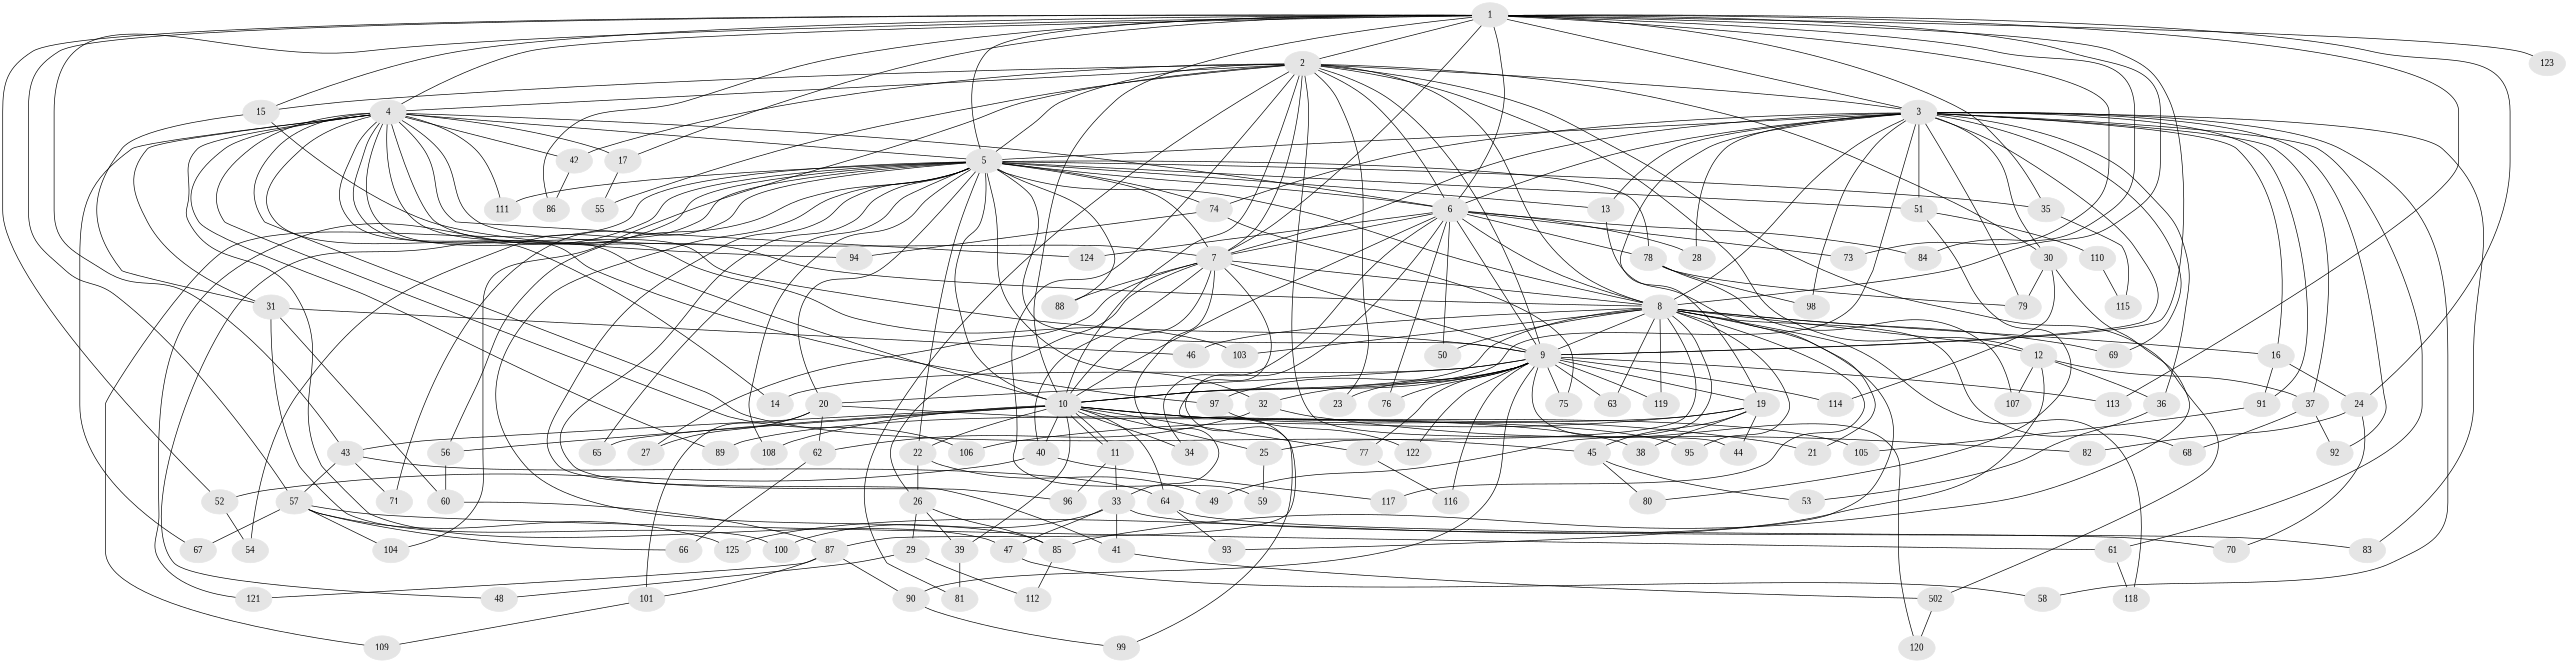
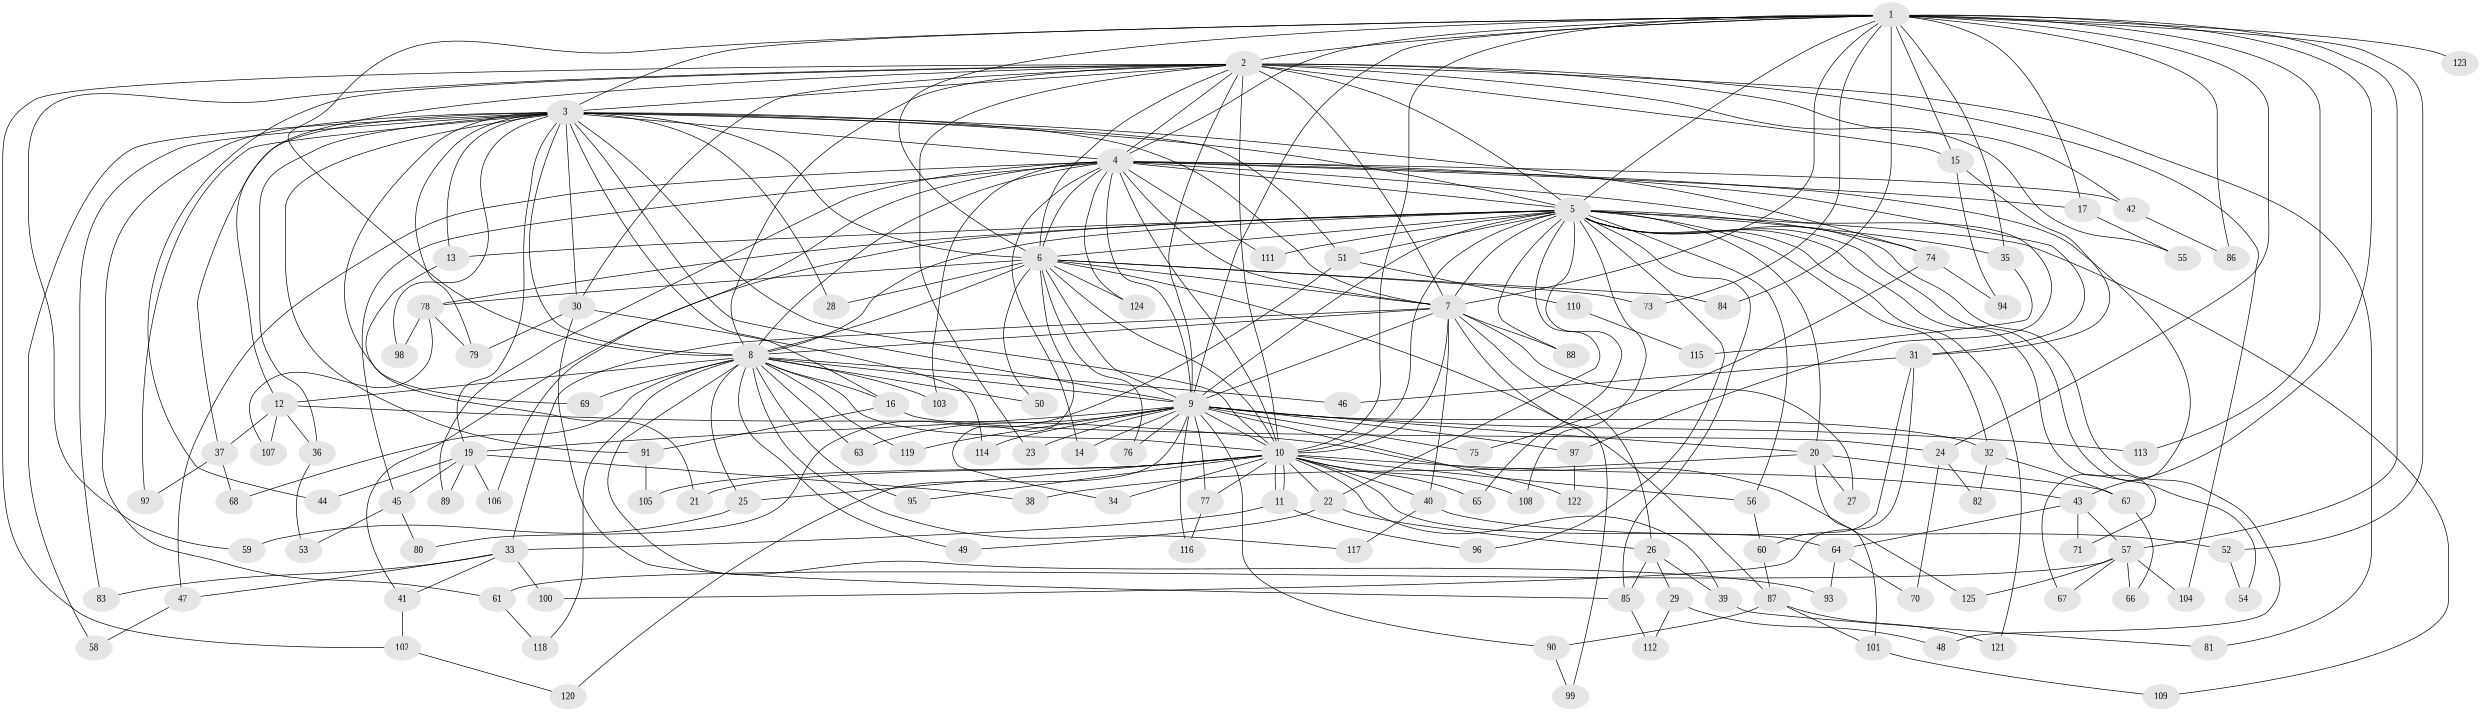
edge "3" -- "4": added
node "502": label "502" -> "102"
